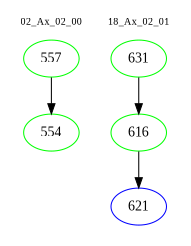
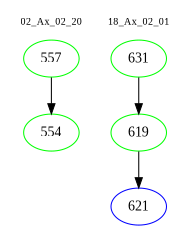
cluster "02_Ax_02_00": label "02_Ax_02_00" -> "02_Ax_02_20"
node "616": label "616" -> "619"
